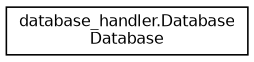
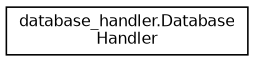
node "database_handler.Database Database": label "database_handler.Database Database" -> "database_handler.Database Handler"
